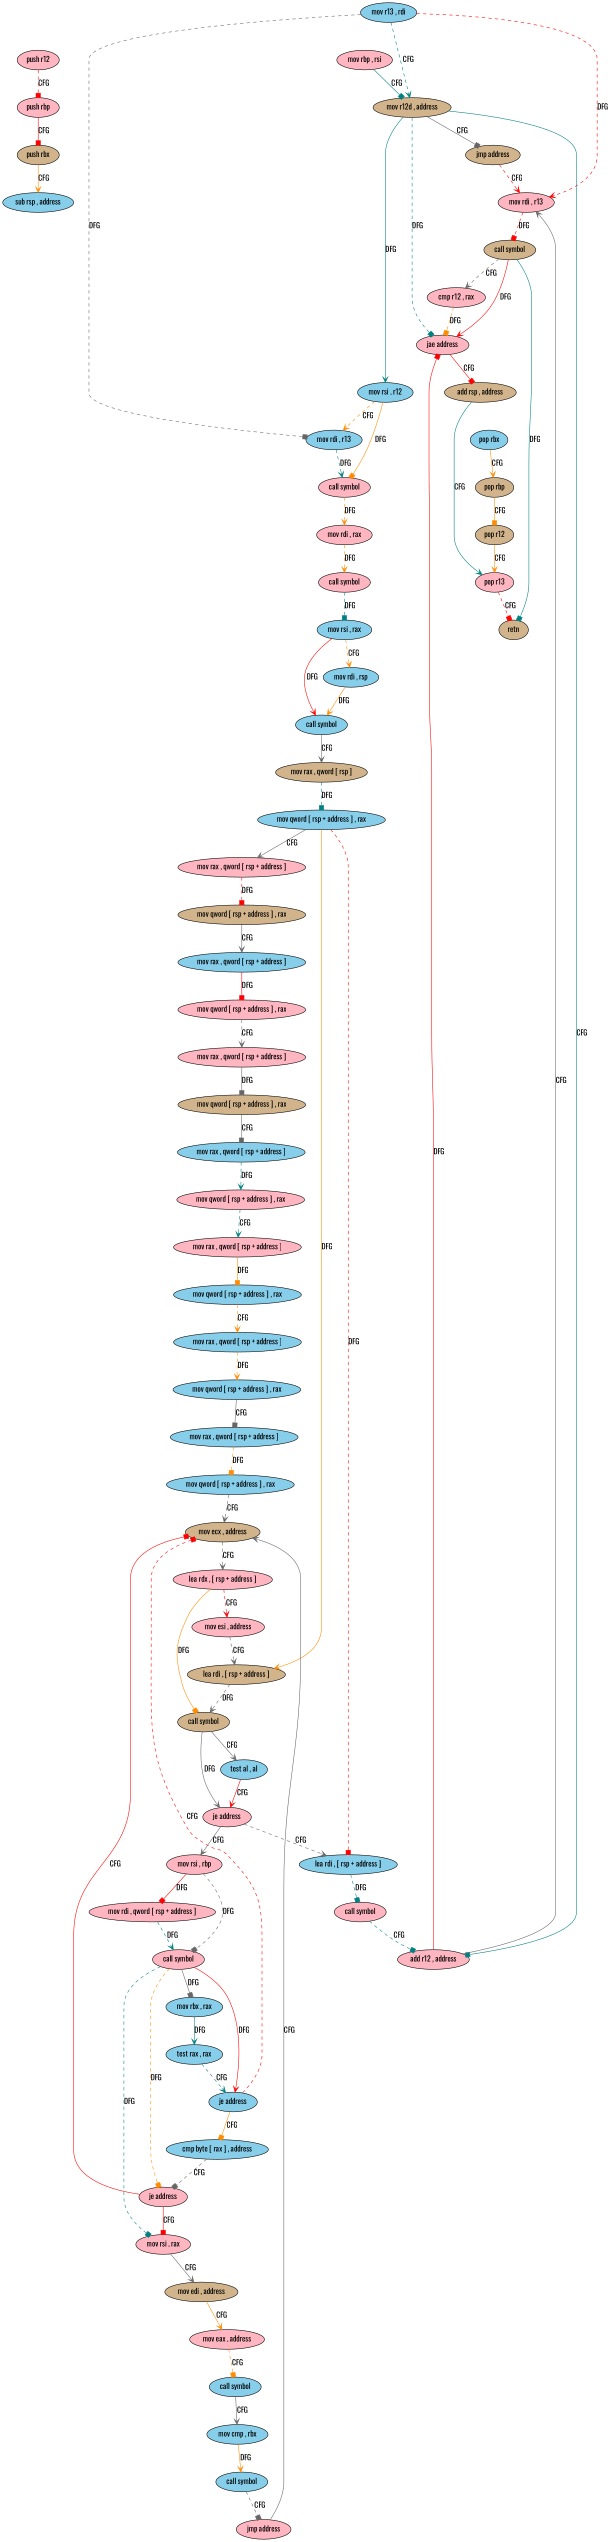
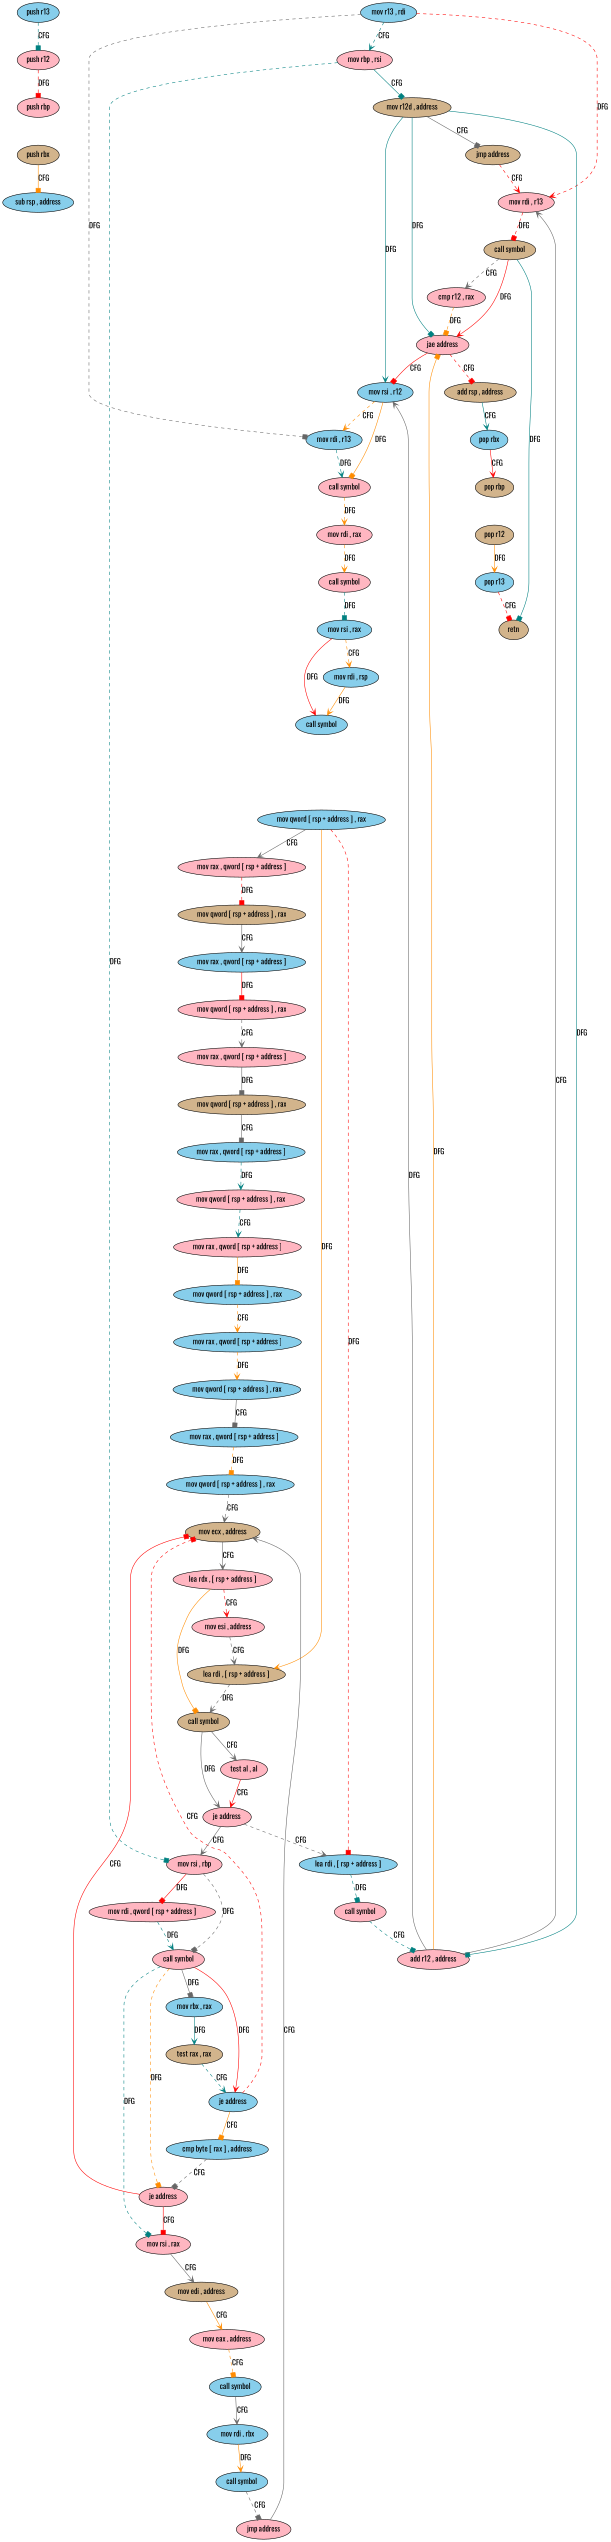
node "push r13": added
edge "mov r13 , rdi" -> "mov r12d , address": now "mov r13 , rdi" -> "mov rbp , rsi"
edge "push r12" -> "push rbp": label "CFG" -> "DFG"
edge "push rbp" -> "push rbx": removed, label "CFG"
edge "push rbx" -> "sub rsp , address": arrowhead vee -> box
edge "mov r12d , address" -> "jae address": style dashed -> solid
edge "jae address" -> "mov rsi , r12": added, label "CFG"
edge "jae address" -> "add rsp , address": style solid -> dashed
edge "pop rbx" -> "pop rbp": color darkorange -> red
edge "add rsp , address" -> "pop r13": now "add rsp , address" -> "pop rbx"
edge "pop rbp" -> "pop r12": removed, label "CFG"
edge "pop r12" -> "pop r13": label "CFG" -> "DFG"
node "pop r13": fillcolor lightpink -> skyblue
node "mov rax , qword [ rsp ]": removed
edge "mov rbp , rsi" -> "mov rsi , rbp": added, label "DFG"
edge "mov r12d , address" -> "add r12 , address": label "CFG" -> "DFG"
edge "add r12 , address" -> "jae address": color red -> darkorange
edge "add r12 , address" -> "mov rsi , r12": added, label "DFG"
edge "mov ecx , address" -> "lea rdx , [ rsp + address ]": style dashed -> solid
node "test al , al": fillcolor skyblue -> lightpink
node "test rax , rax": fillcolor skyblue -> tan
node "mov cmp , rbx": label "mov cmp , rbx" -> "mov rdi , rbx"
